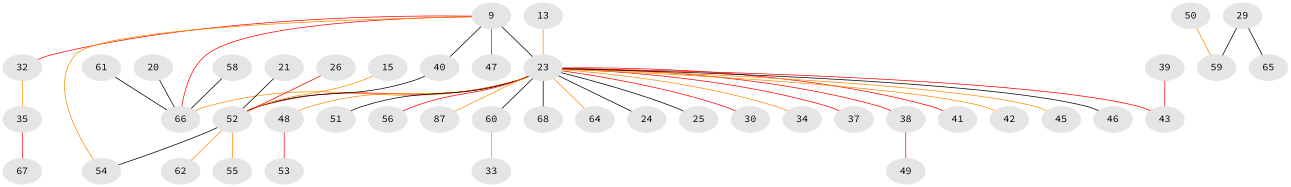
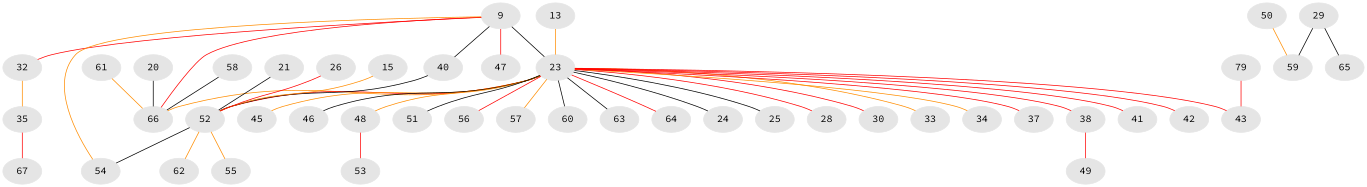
node "39": label "39" -> "79"
edge "23" -- "42": color darkorange -> red
edge "23" -- "64": color darkorange -> red
edge "61" -- "66": color black -> darkorange
node "87": label "87" -> "57"
node "68": label "68" -> "63"
node "28": added
edge "60" -- "33": now "23" -- "33"
